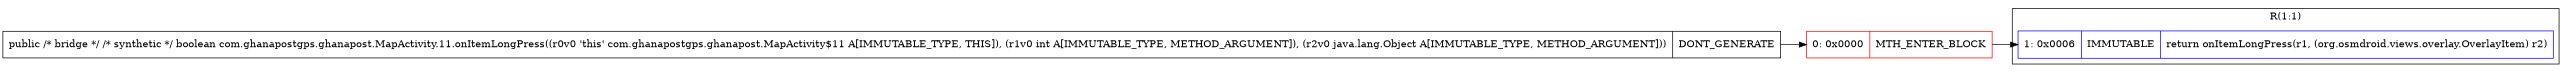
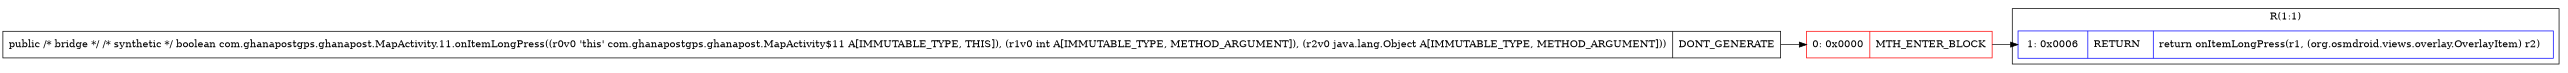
node "1: 0x0006": text "IMMUTABLE" -> "RETURN"
